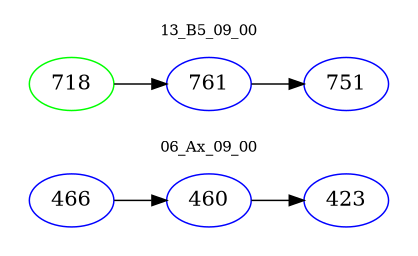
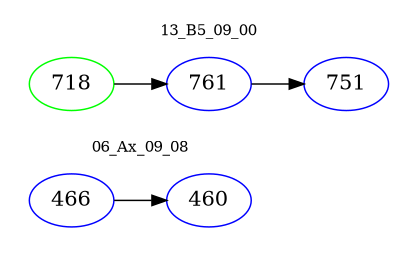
cluster "06_Ax_09_00": label "06_Ax_09_00" -> "06_Ax_09_08"
node "423": removed
